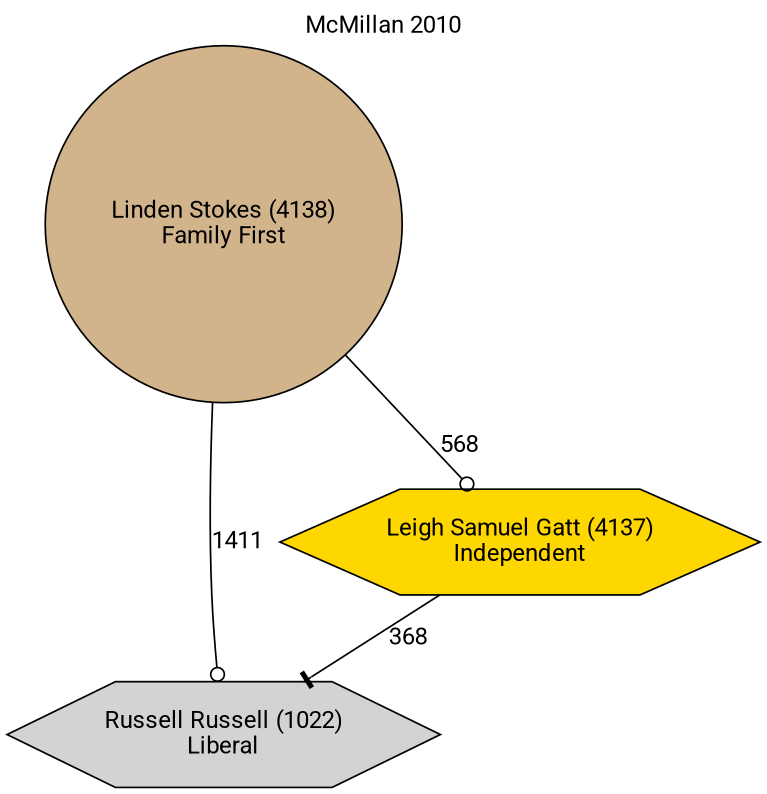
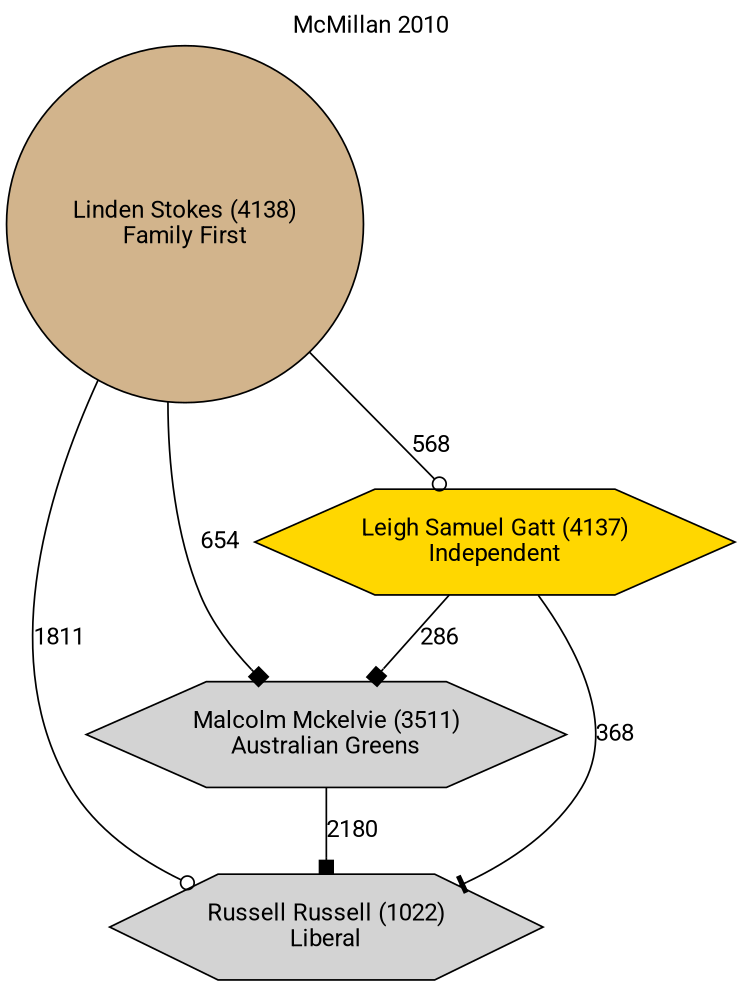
edge "Linden Stokes (4138) Family First" -> "Russell Russell (1022) Liberal": label "1411" -> "1811"
node "Malcolm Mckelvie (3511) Australian Greens": added
